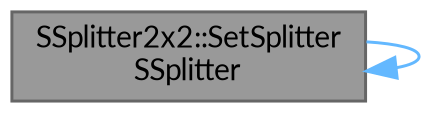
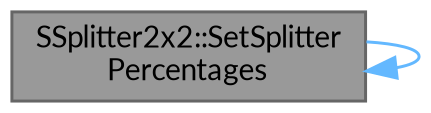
node "SSplitter2x2::SetSplitter SSplitter": label "SSplitter2x2::SetSplitter SSplitter" -> "SSplitter2x2::SetSplitter Percentages"
